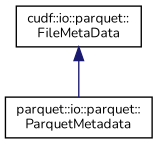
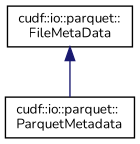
node "parquet::io::parquet:: ParquetMetadata": label "parquet::io::parquet:: ParquetMetadata" -> "cudf::io::parquet:: ParquetMetadata"
